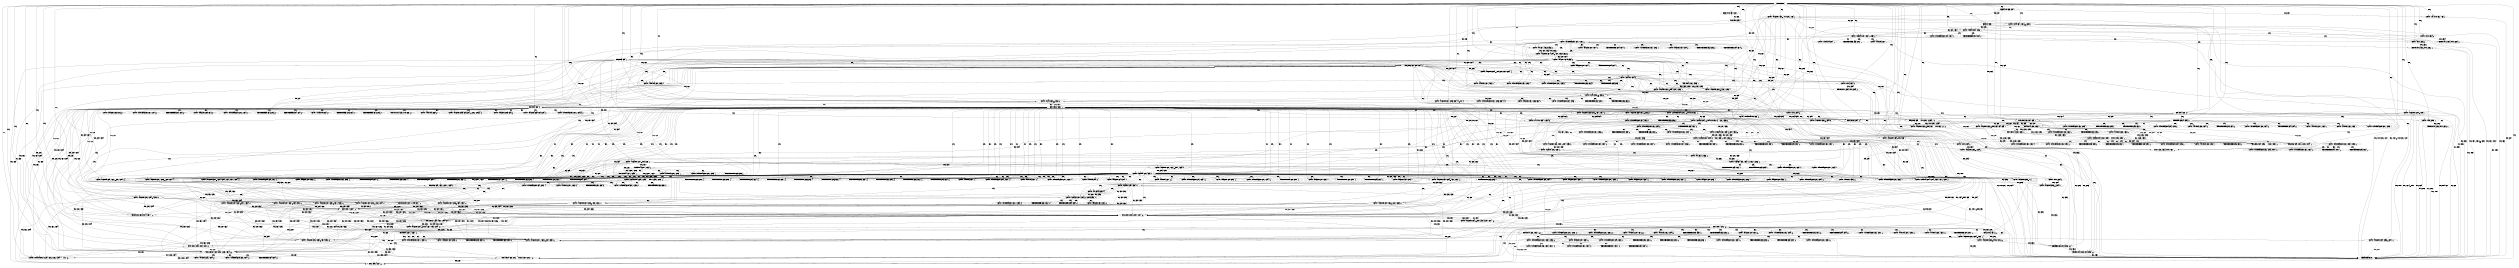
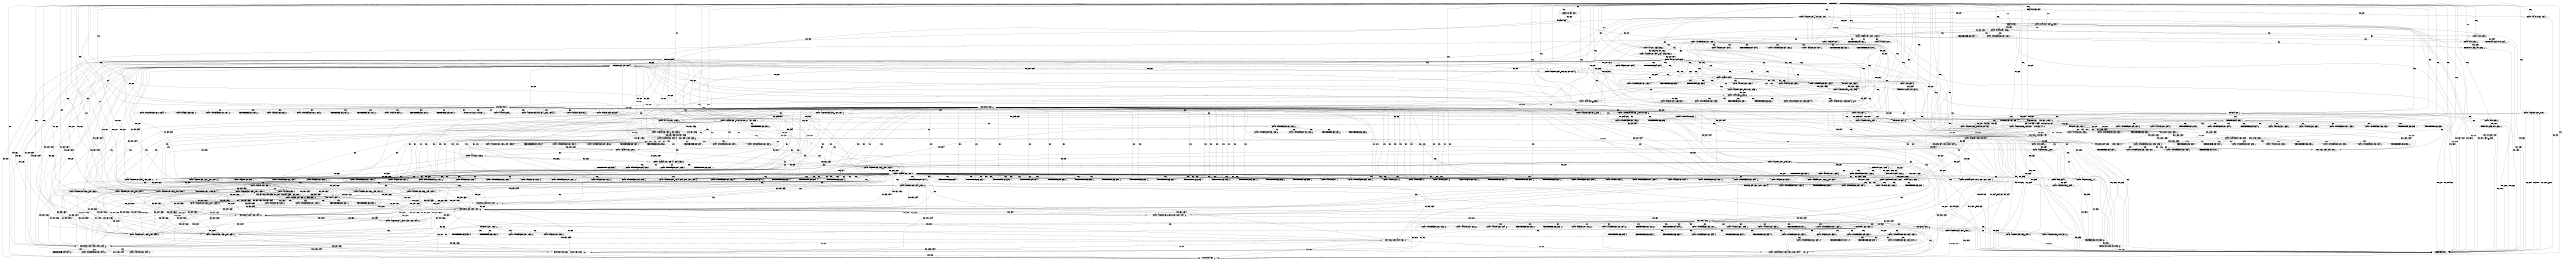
edge "(<operator>.logicalNot,!VAR17.VAR64)" -> "(<operator>.assignment,VAR2->VAR52 = VAR17.VAR50)": now "(<operator>.logicalNot,!VAR17.VAR64)" -> "(memset,memset(&VAR17, 0, sizeof(VAR17)))"
edge "(<operator>.assignment,VAR17.VAR64 = VAR11->VAR59)" -> "(FUN14,FUN14(&VAR17))": reversed
edge "(FIELD_IDENTIFIER,VAR63,VAR63)" -> "(FUN16,FUN16(VAR2, &VAR17, VAR14))": now "(FUN13,FUN13(VAR2, FUN14(&VAR17)))" -> "(FUN16,FUN16(VAR2, &VAR17, VAR14))"
